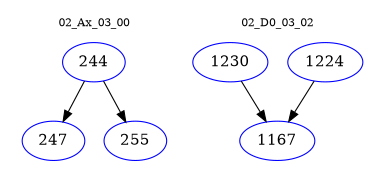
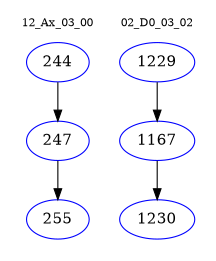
cluster "02_Ax_03_00": label "02_Ax_03_00" -> "12_Ax_03_00"
node "1224": label "1224" -> "1229"
edge "244" -> "255": now "247" -> "255"
edge "1230" -> "1167": reversed
